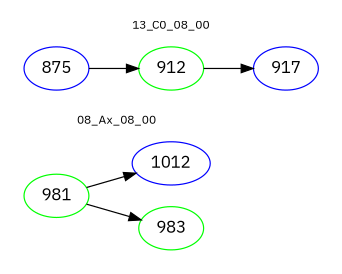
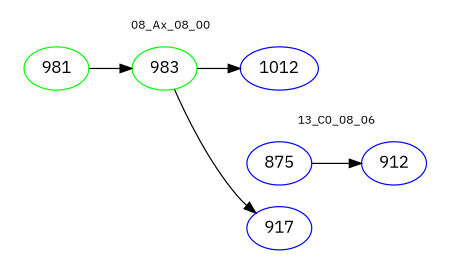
cluster "13_C0_08_00": label "13_C0_08_00" -> "13_C0_08_06"
node "912": color green -> blue
edge "912" -> "917": now "983" -> "917"
edge "981" -> "1012": now "983" -> "1012"
